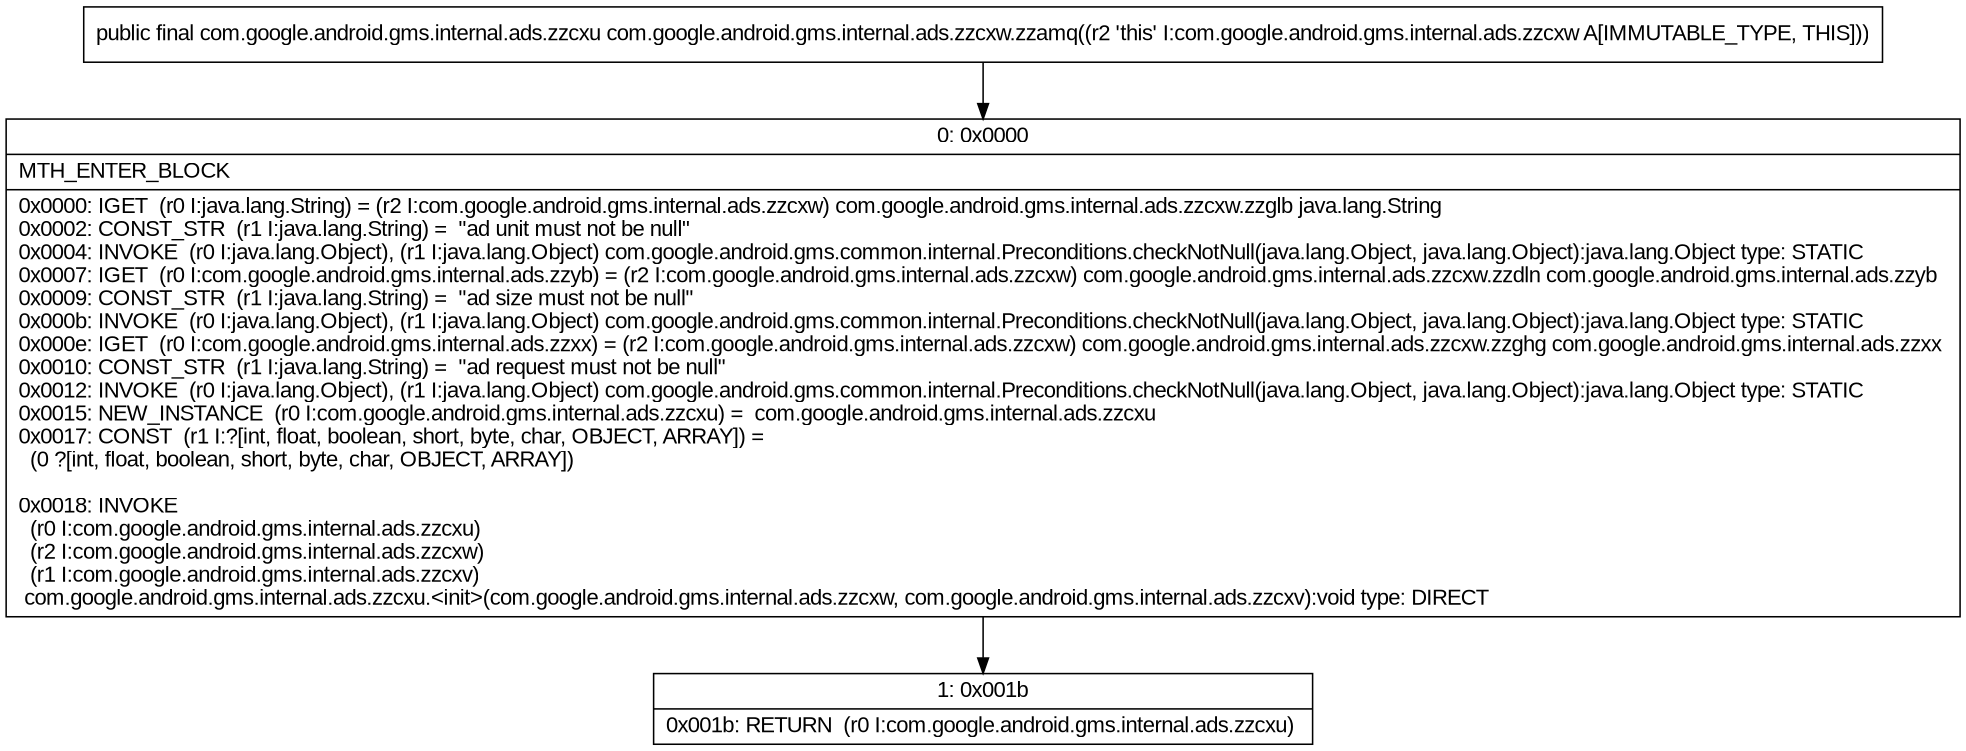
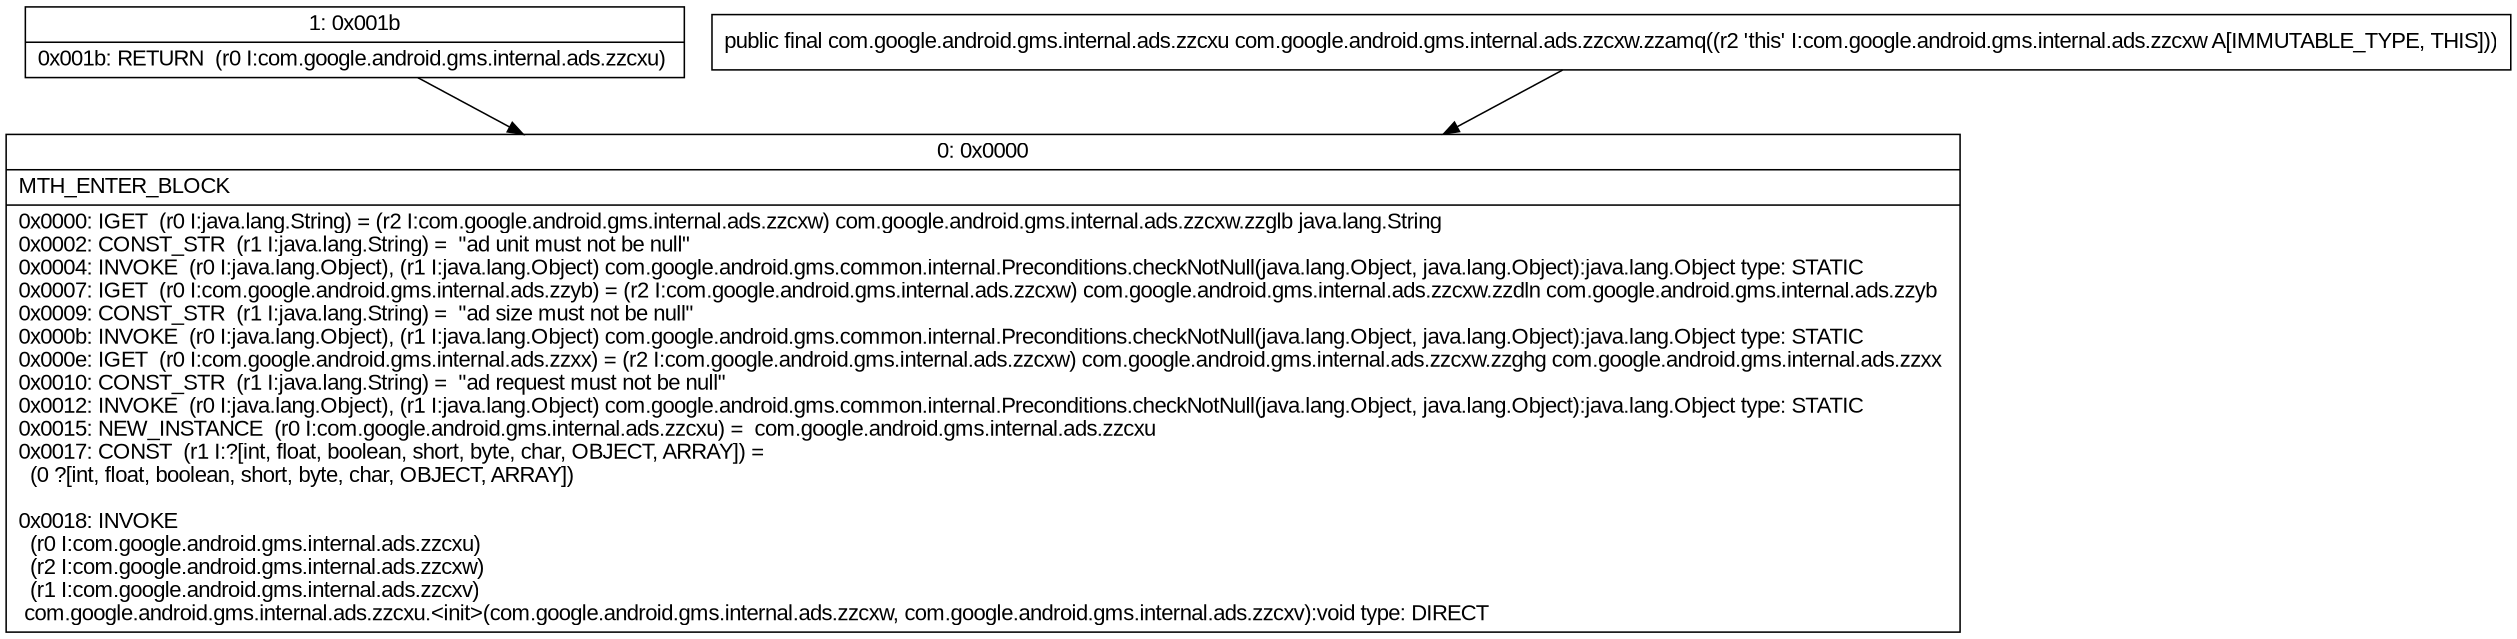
edge "0: 0x0000" -> "1: 0x001b": reversed
